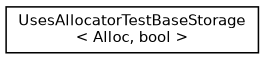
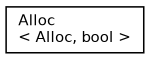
node "UsesAllocatorTestBaseStorage < Alloc, bool >": label "UsesAllocatorTestBaseStorage < Alloc, bool >" -> "Alloc < Alloc, bool >"
